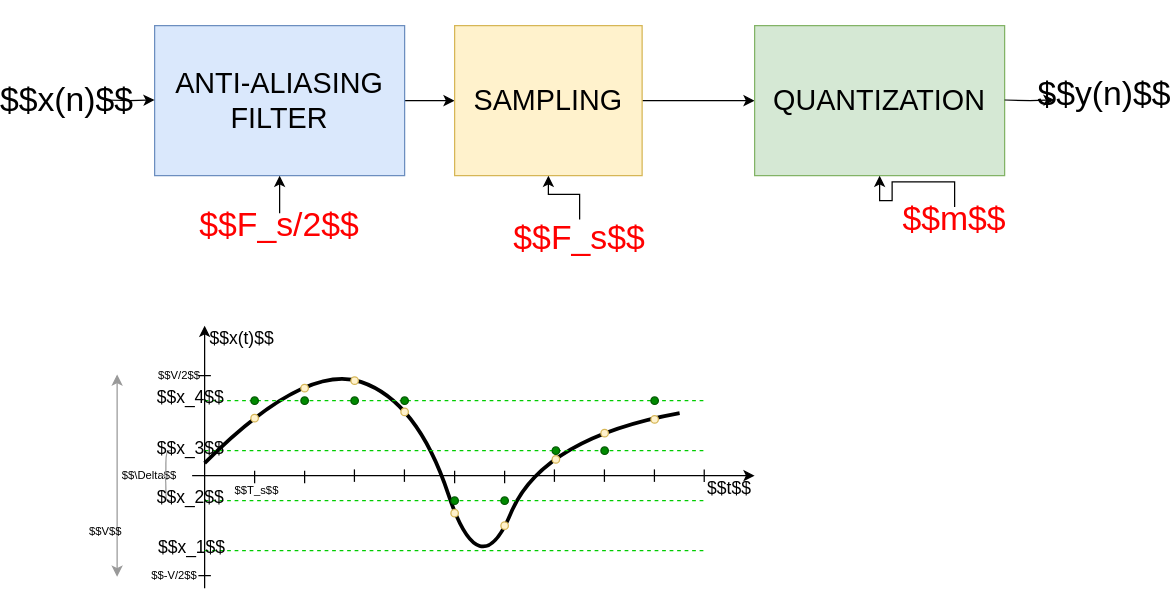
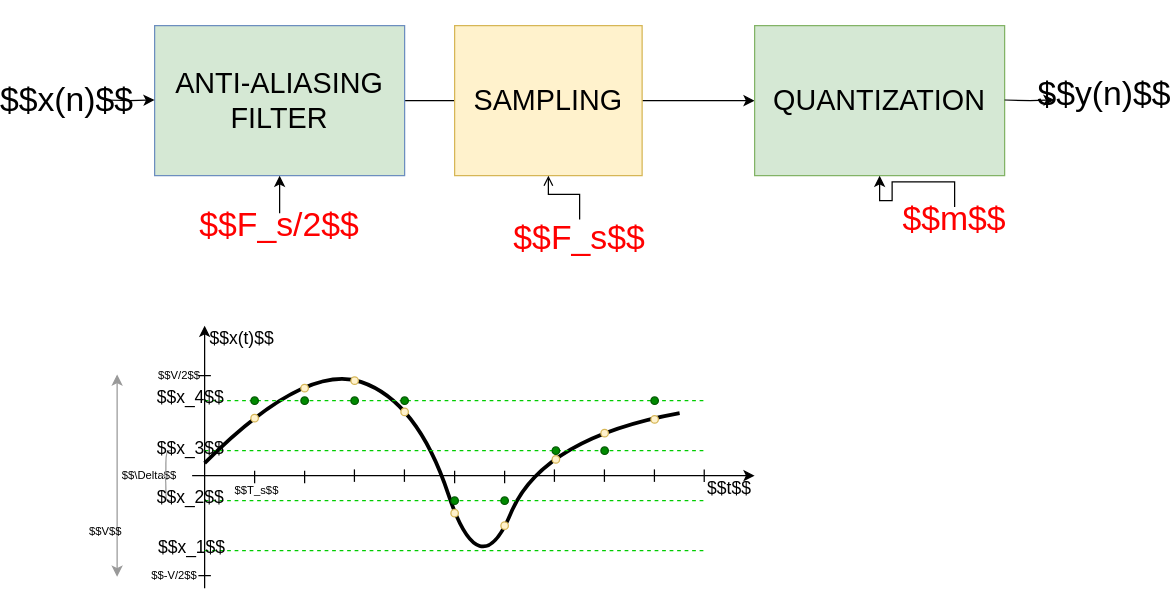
node "ANTI-ALIASING FILTER": fillcolor #dae8fc -> #d5e8d4
edge "ANTI-ALIASING FILTER" -> "SAMPLING": arrowhead classic -> none
edge "$$F_s$$" -> "SAMPLING": arrowhead classic -> open
